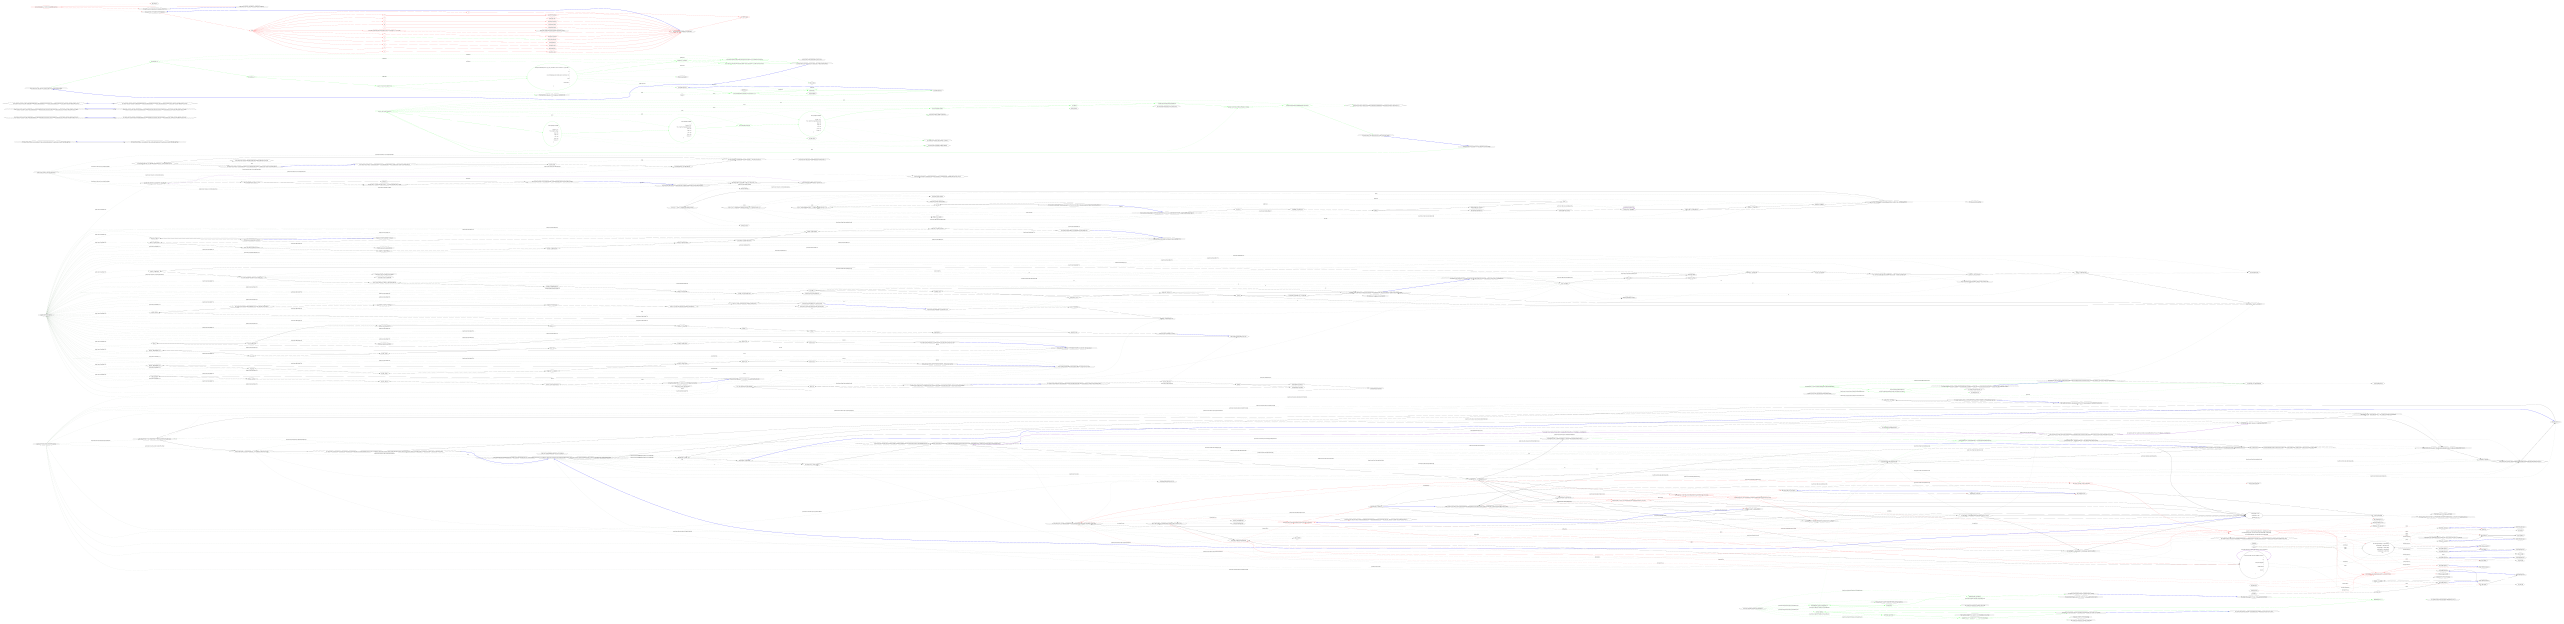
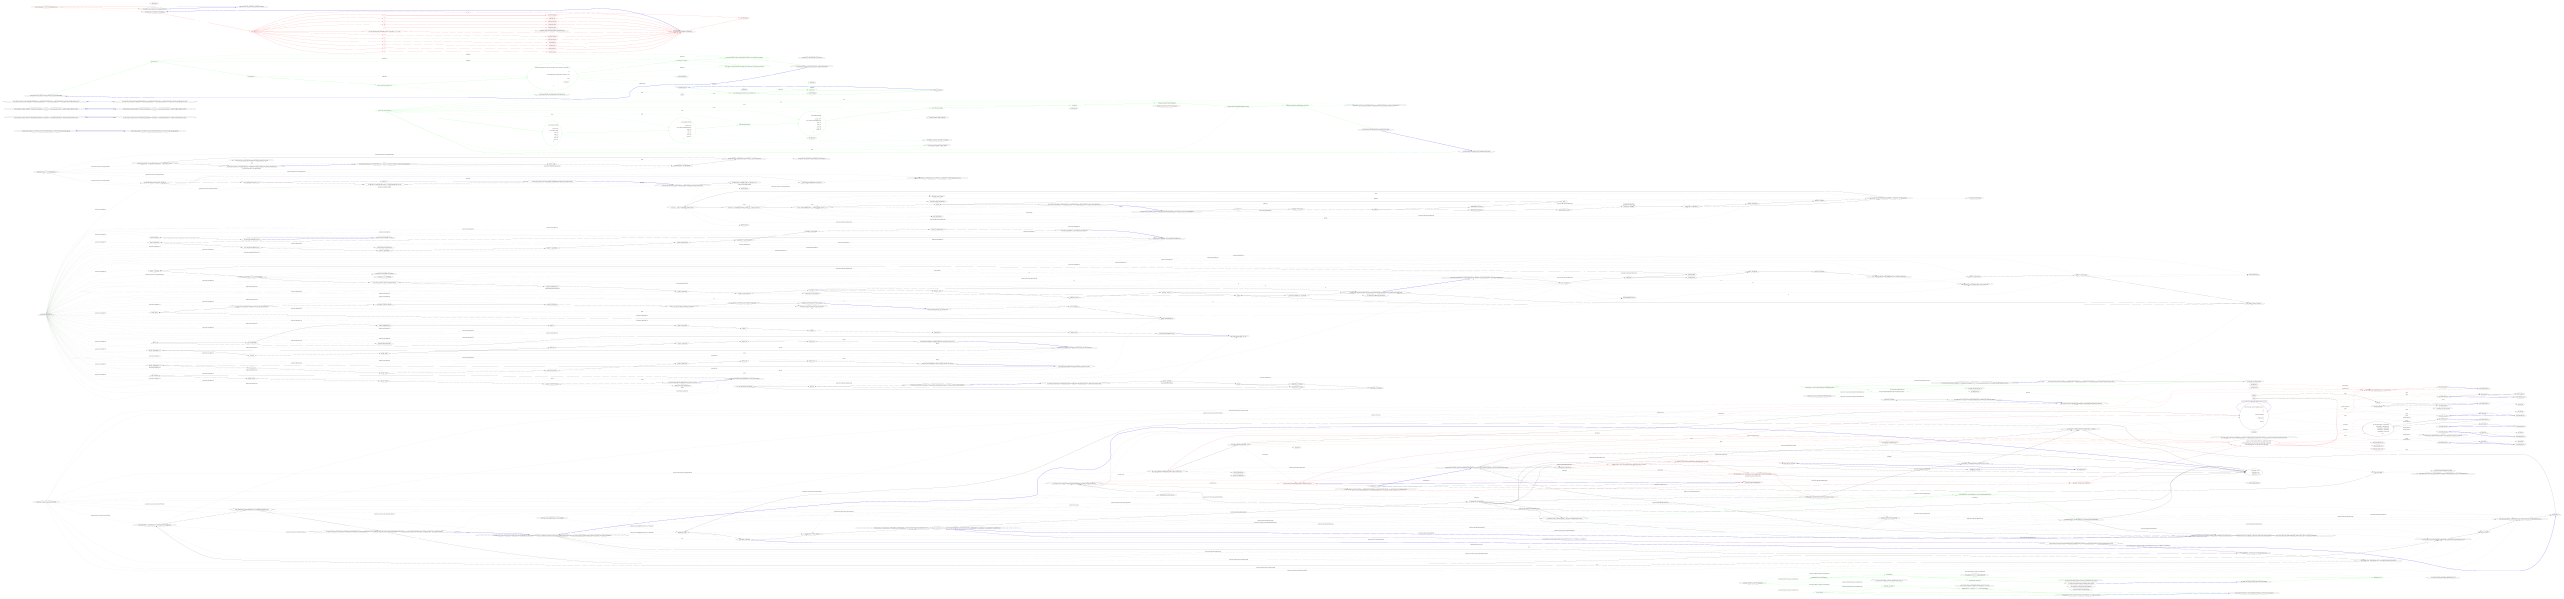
node "Entry Actual365Fixed.cstr": removed
node "Entry Unk.impliedVolatility": removed
